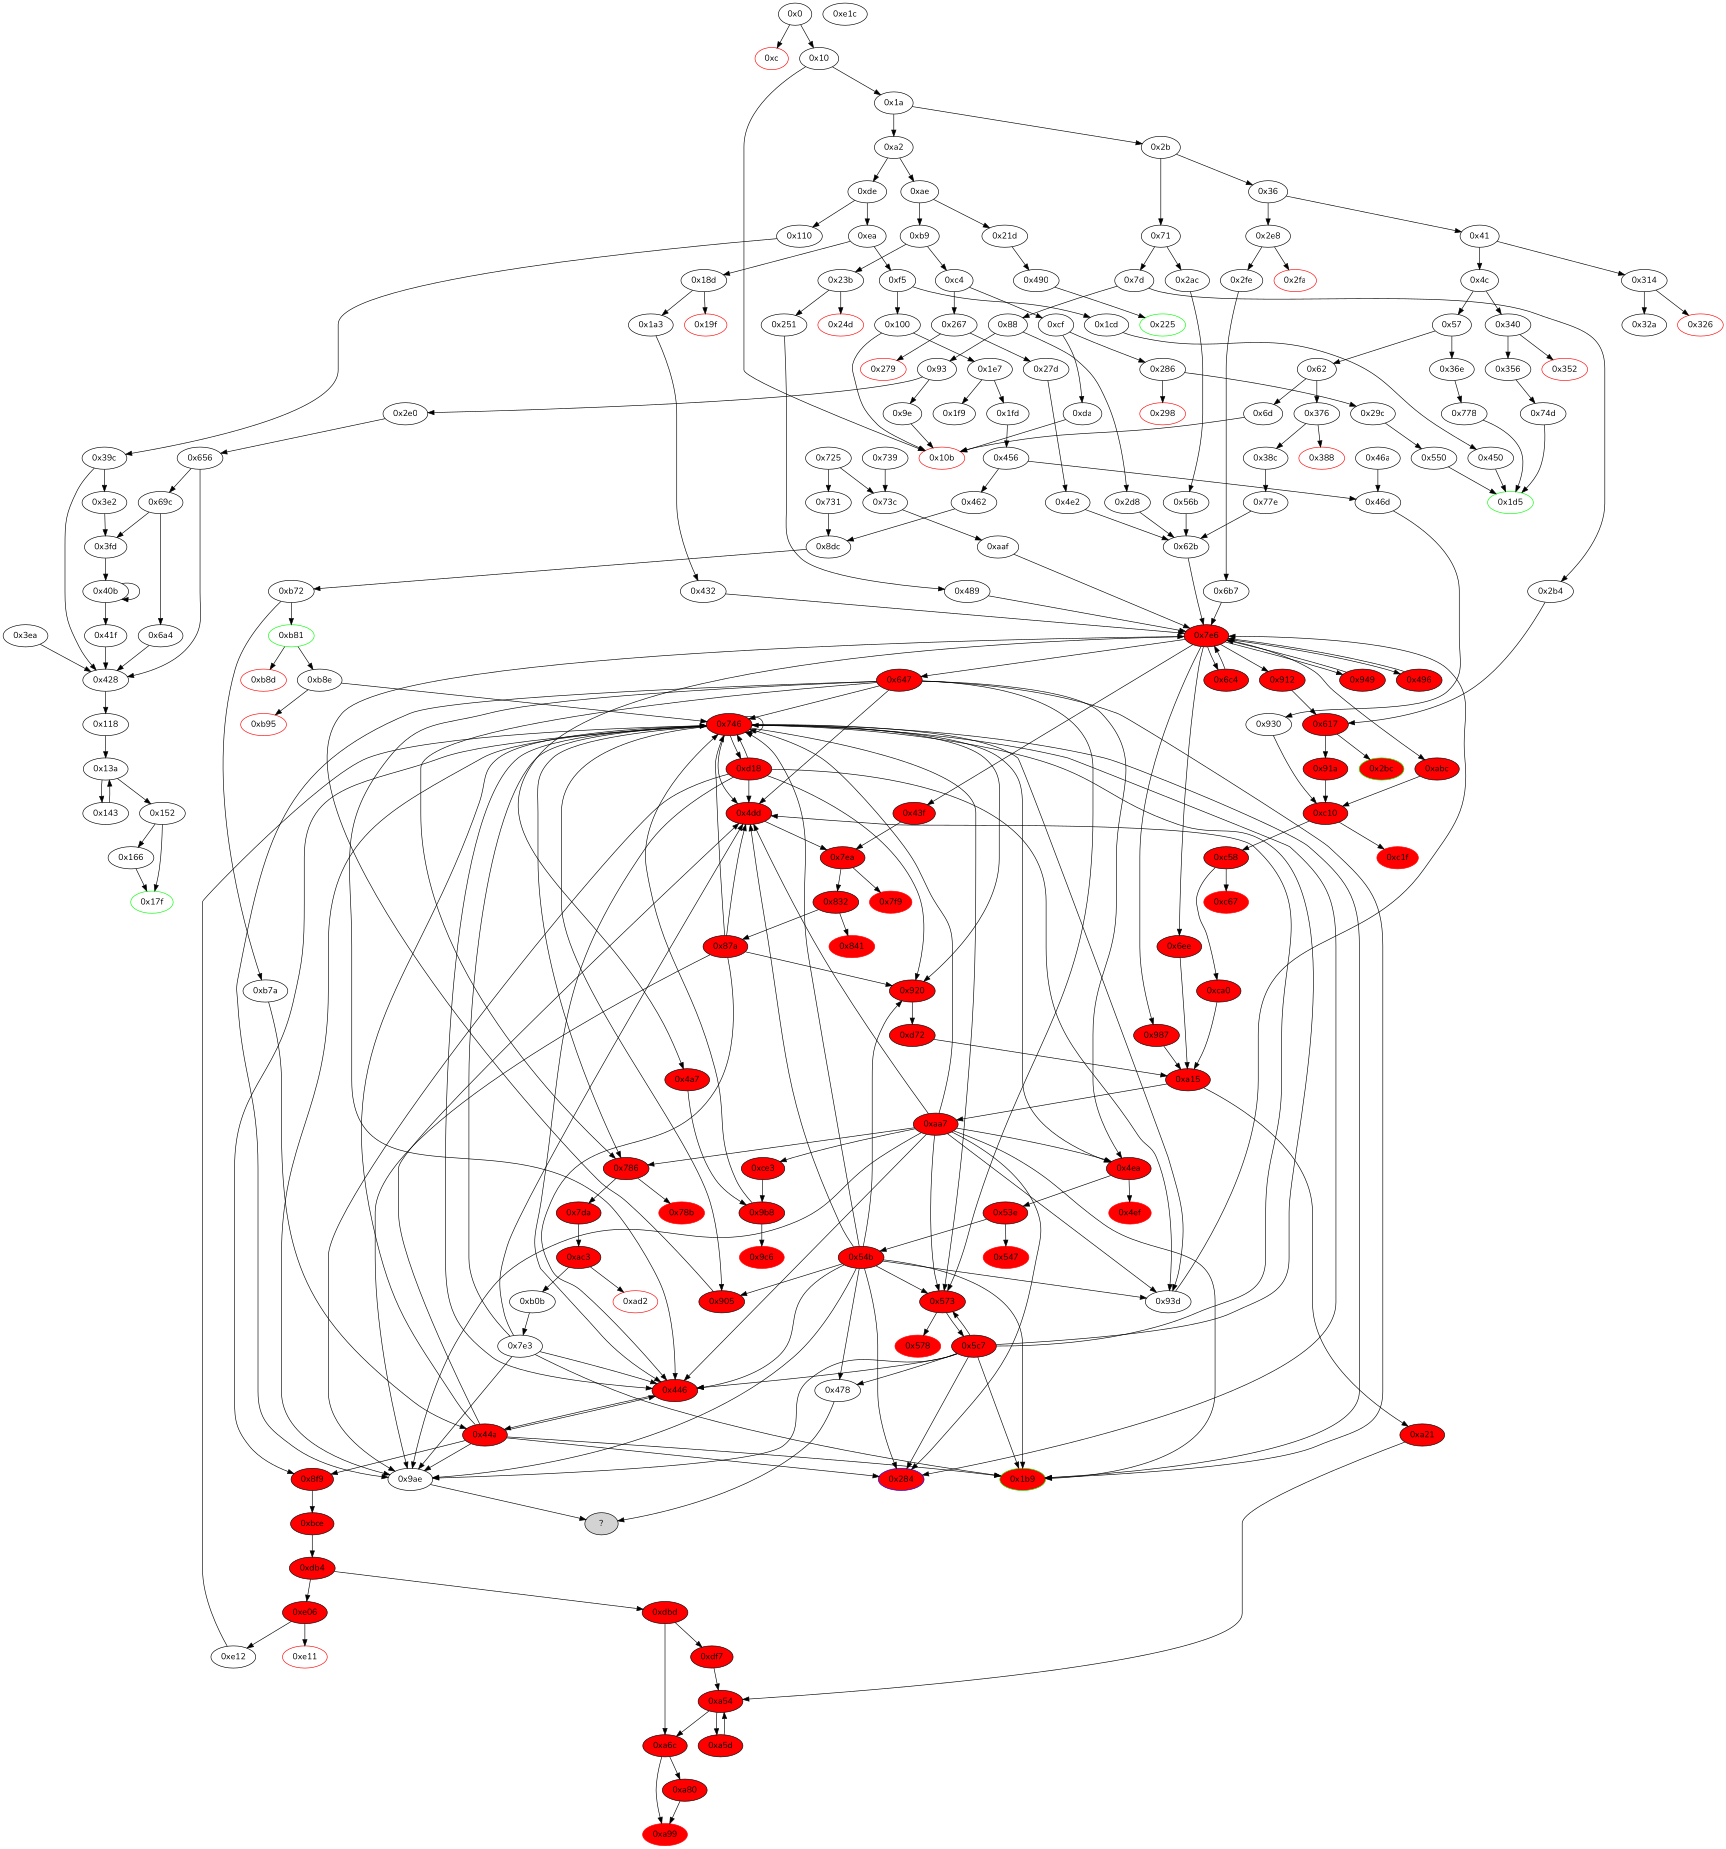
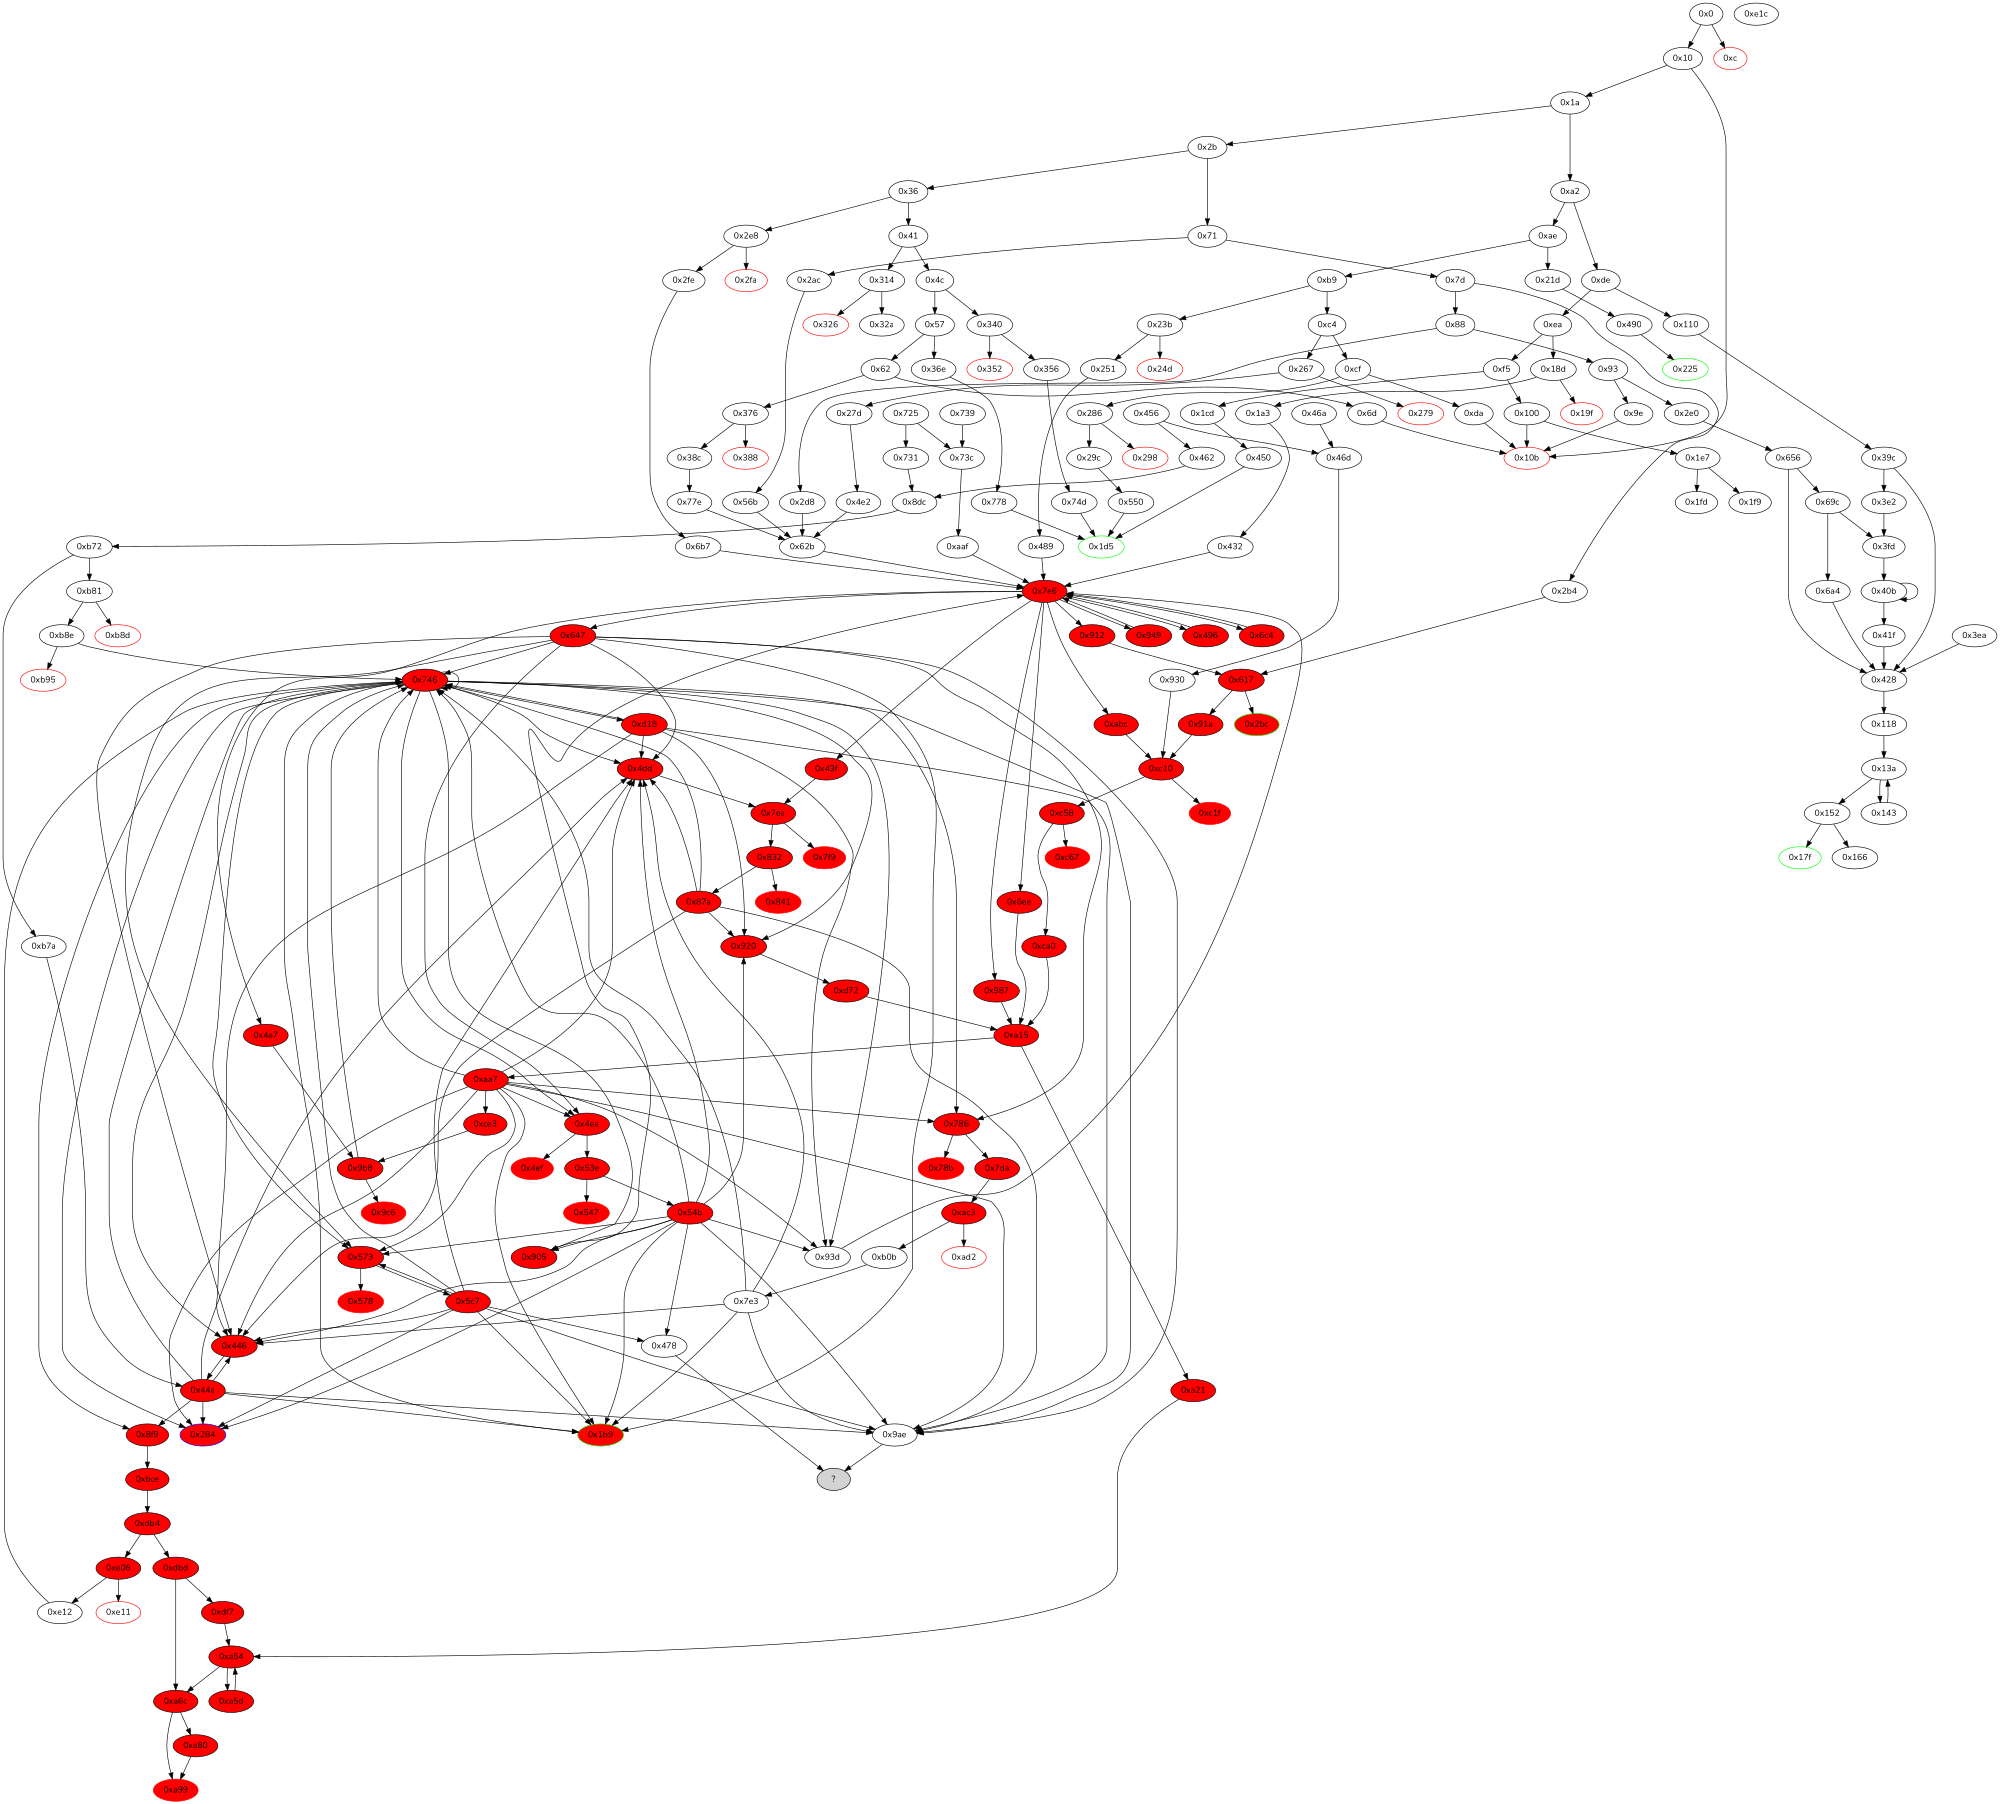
edge "0x1fd" -> "0x456": removed
node "0xb81": color green -> black
edge "0x166" -> "0x17f": removed
